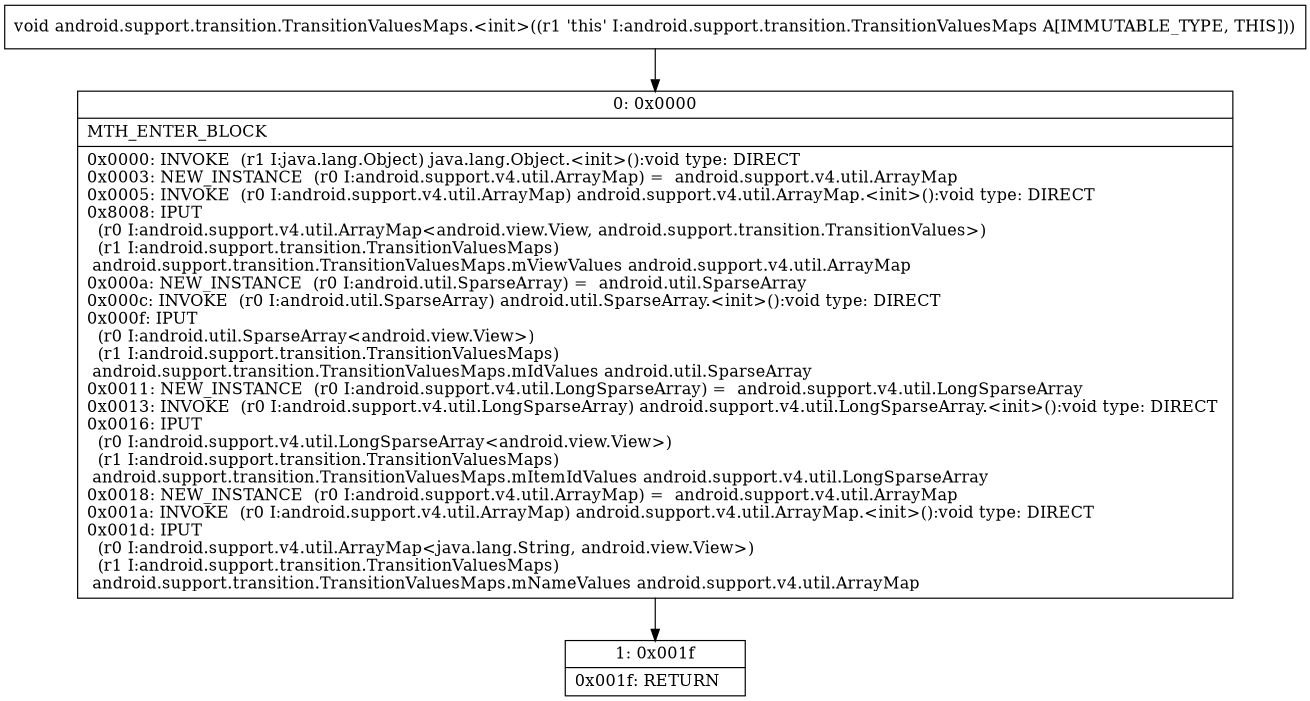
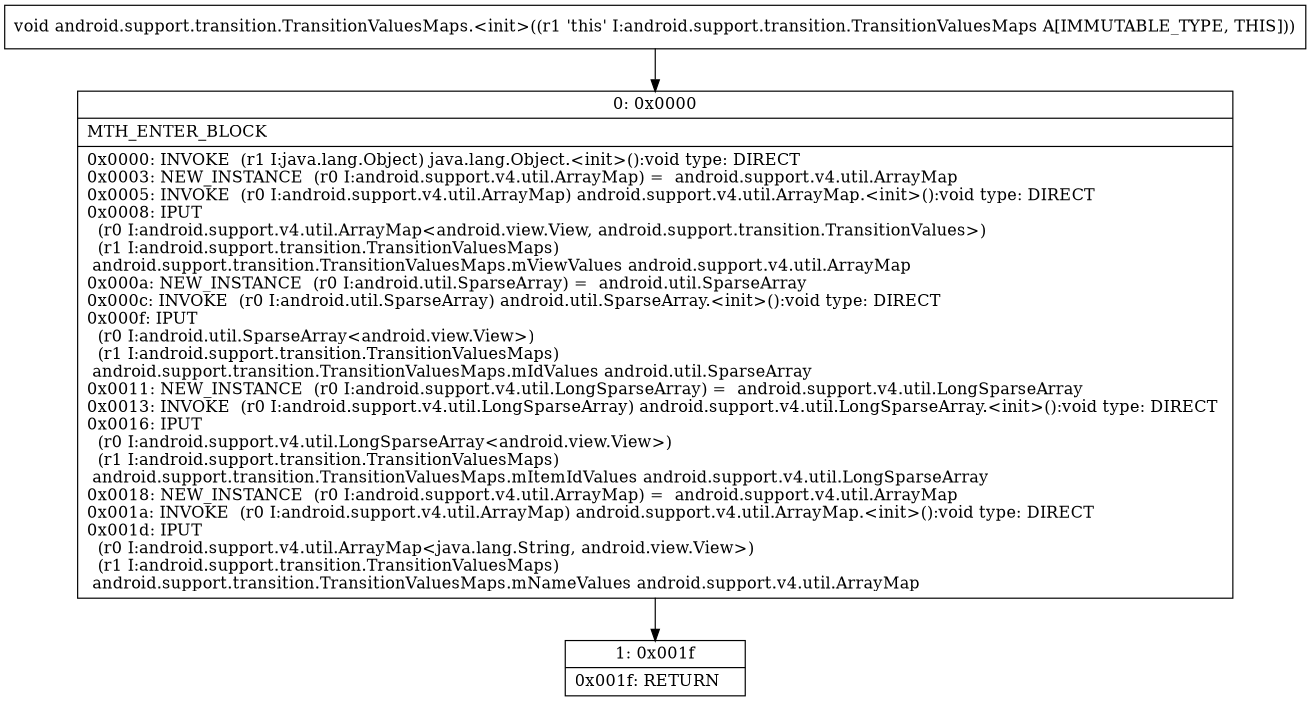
node "0: 0x0000": text "0x8008: IPUT" -> "0x0008: IPUT"
